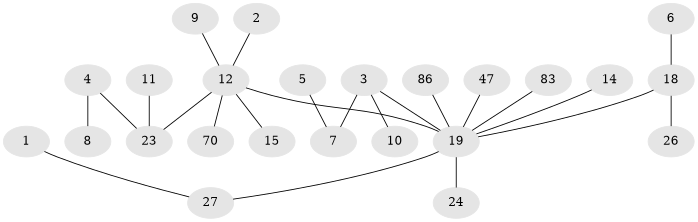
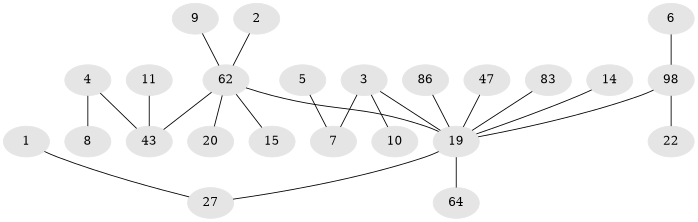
node "12": label "12" -> "62"
node "18": label "18" -> "98"
node "23": label "23" -> "43"
node "70": label "70" -> "20"
node "26": label "26" -> "22"
node "24": label "24" -> "64"
